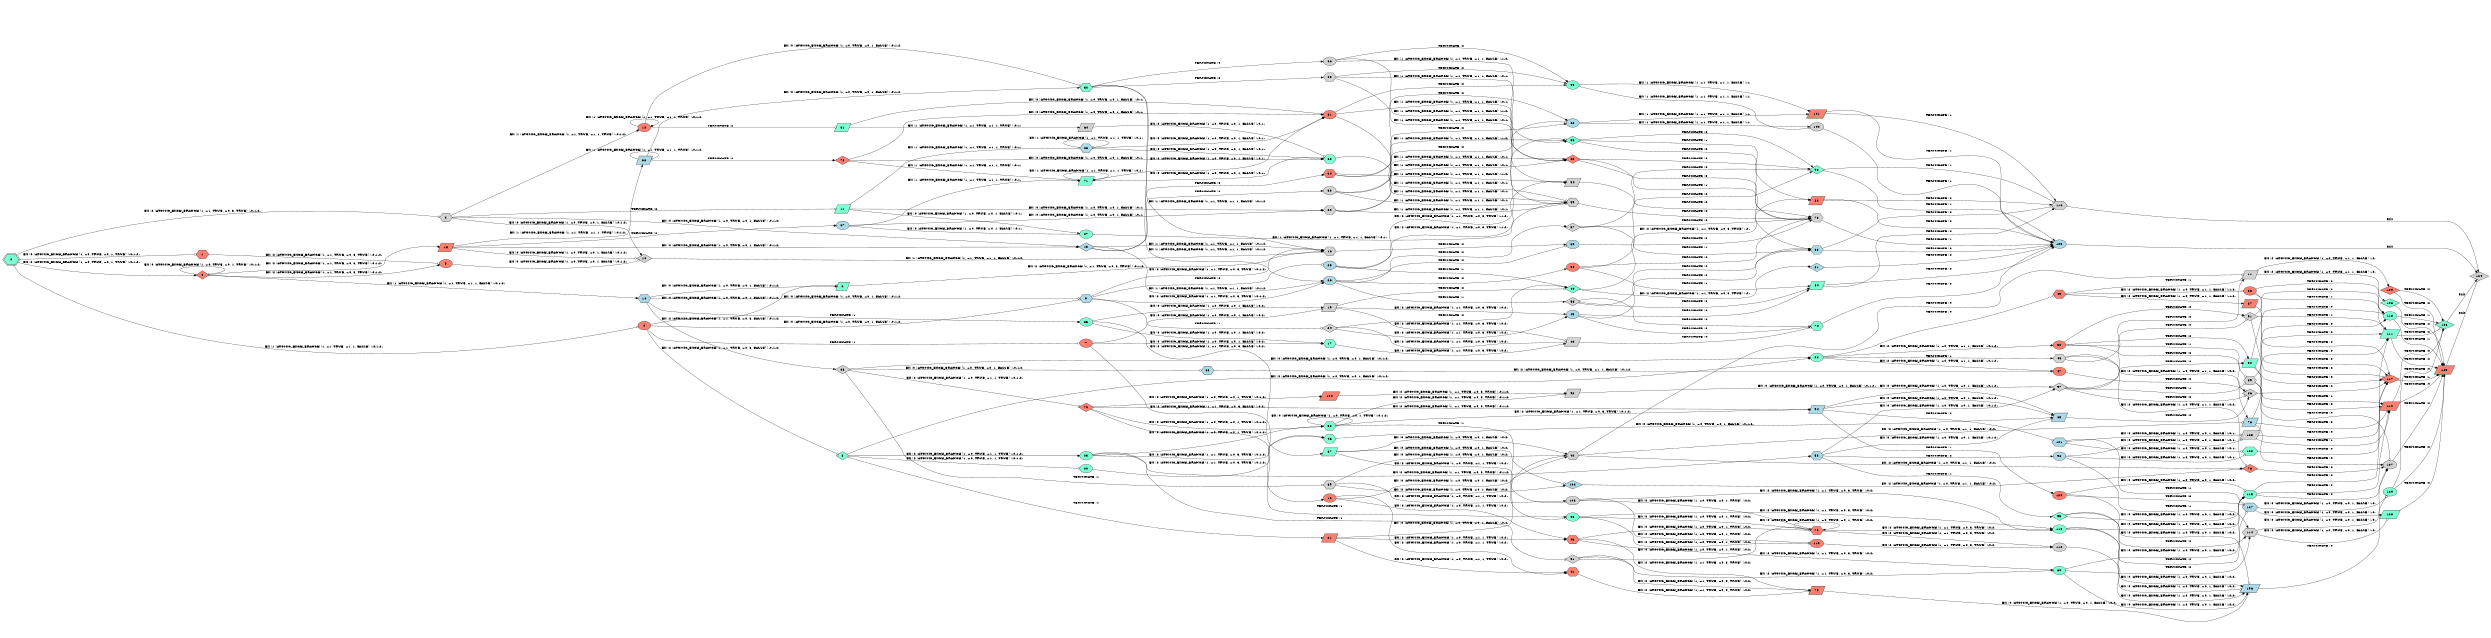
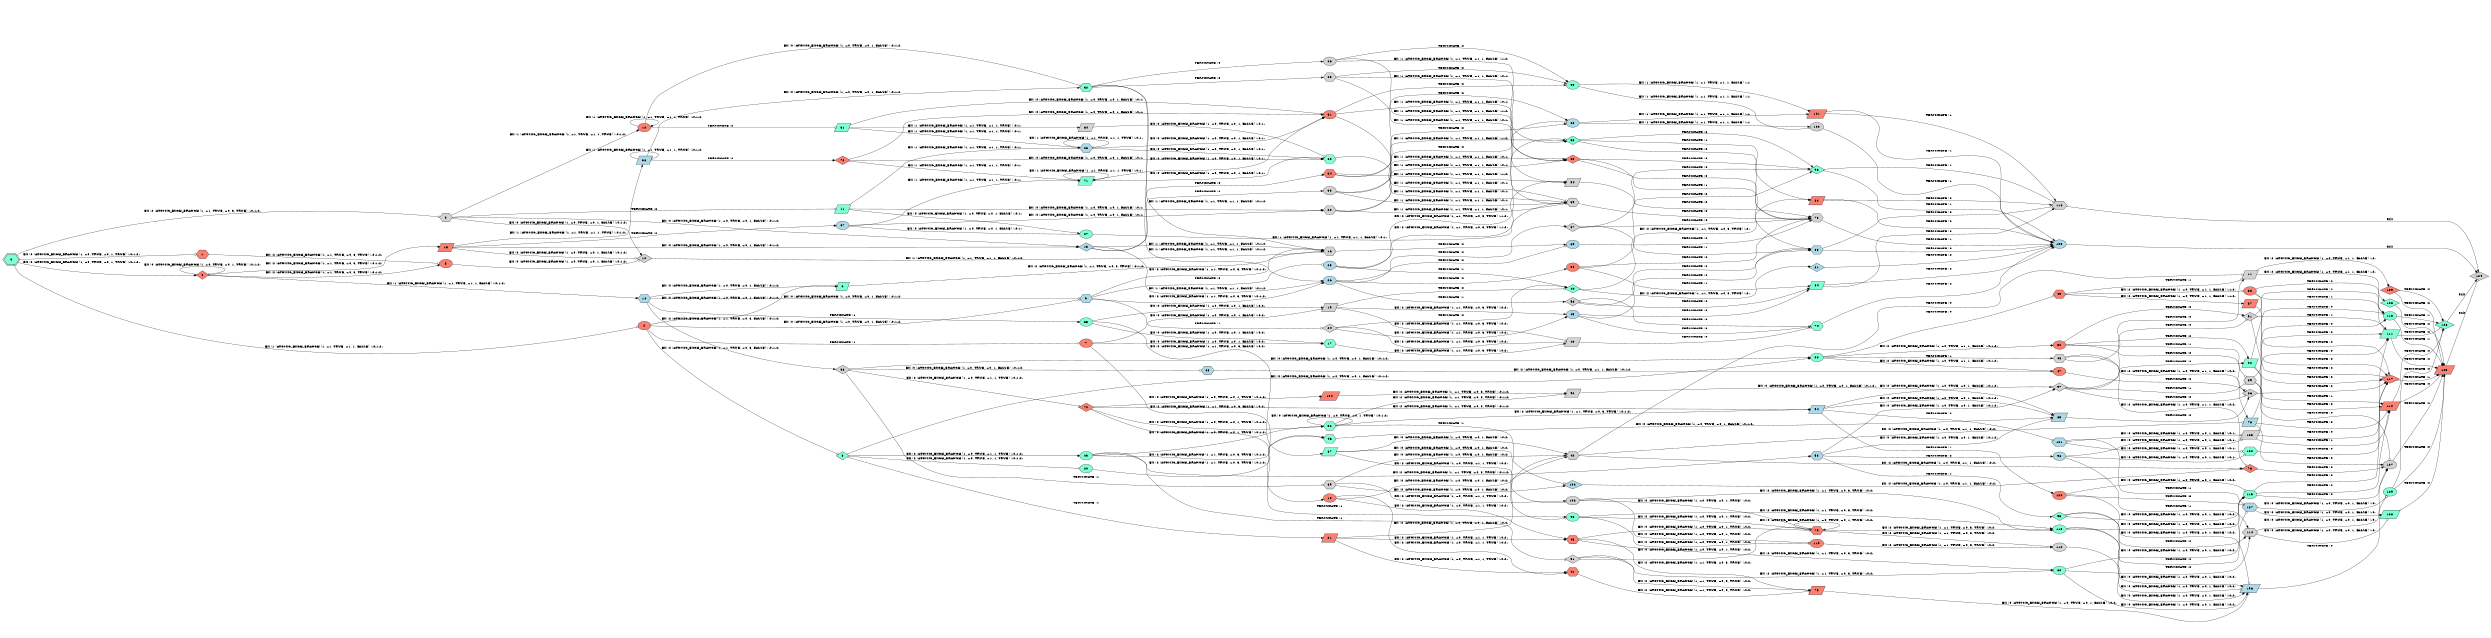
edge "31" -> "28": added, label "EX !1 !ATOMIC_EXCH_BRANCH (1, +1, TRUE, +1, 1, TRUE) !:0:1:"
